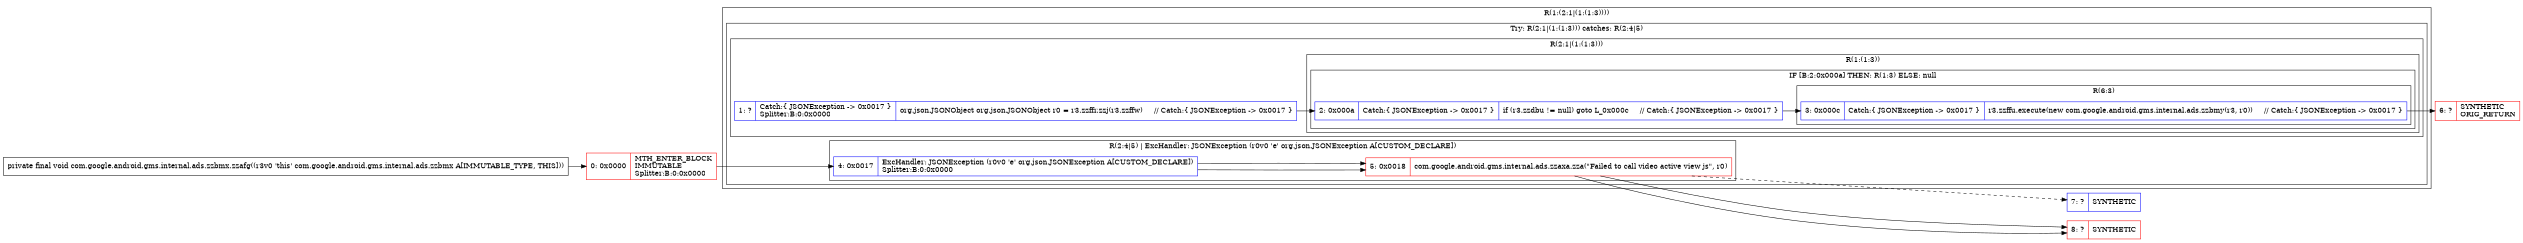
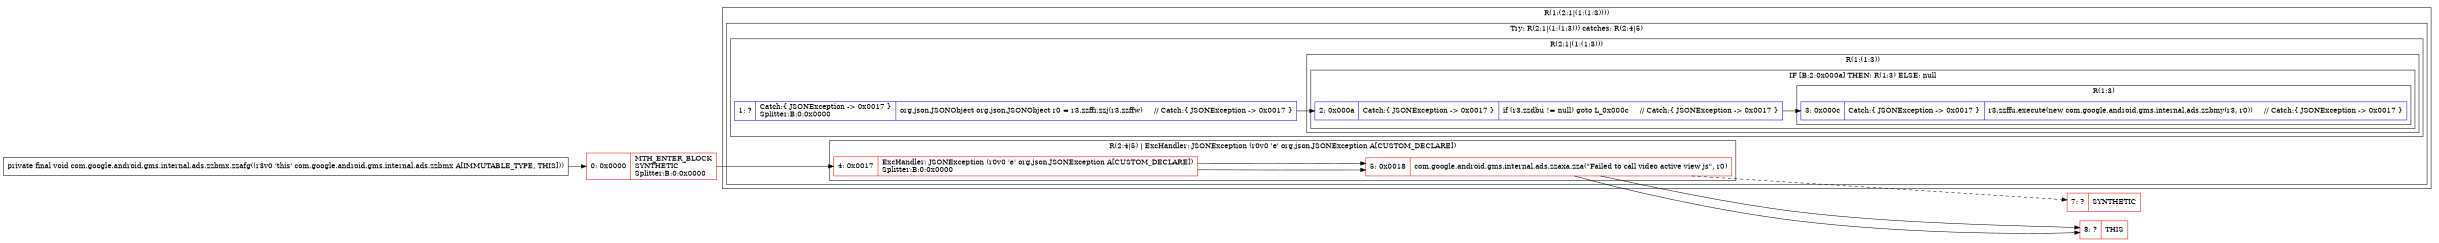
cluster "R(6:3)": label "R(6:3)" -> "R(1:3)"
node "6: ?": removed
node "0: 0x0000": text "IMMUTABLE" -> "SYNTHETIC"
node "4: 0x0017": color blue -> red
node "7: ?": color blue -> red
node "8: ?": text "SYNTHETIC" -> "THIS"
